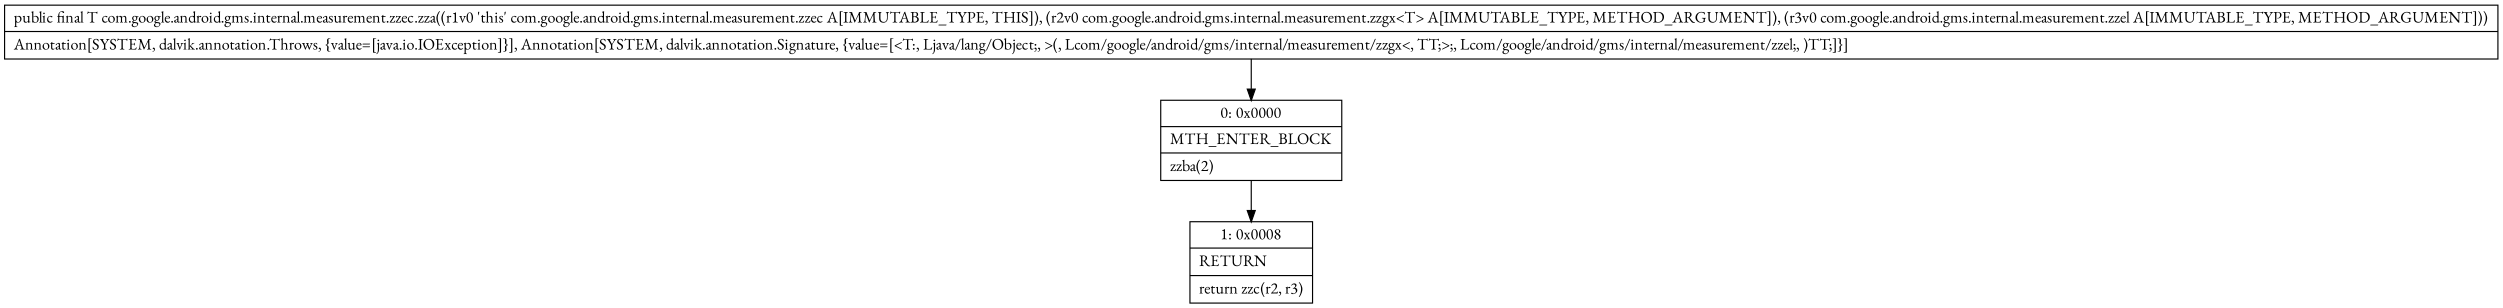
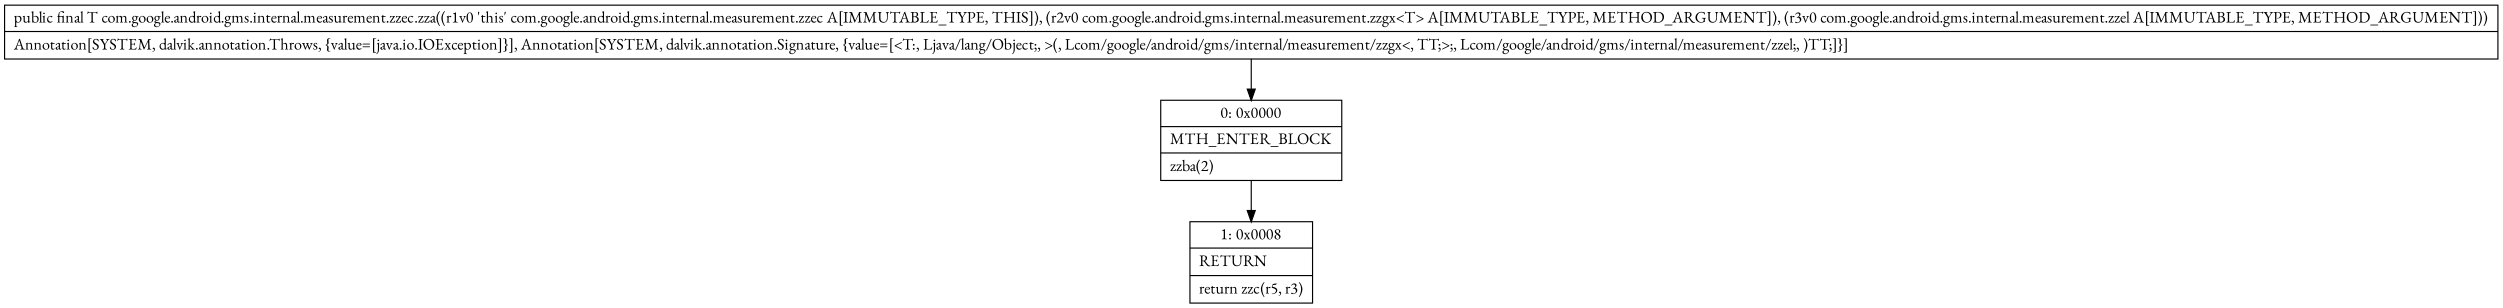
node "1: 0x0008": text "return zzc(r2, r3)" -> "return zzc(r5, r3)"
